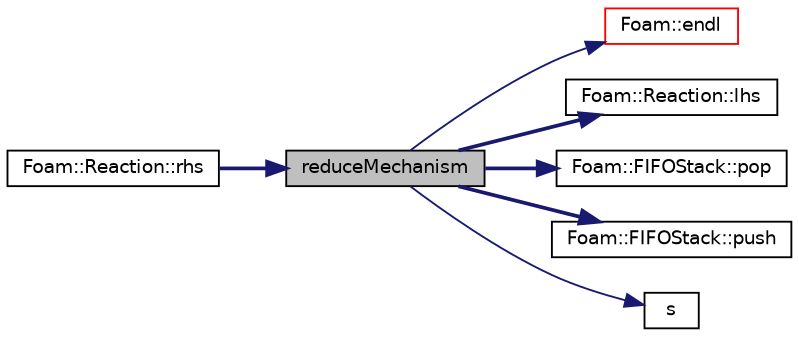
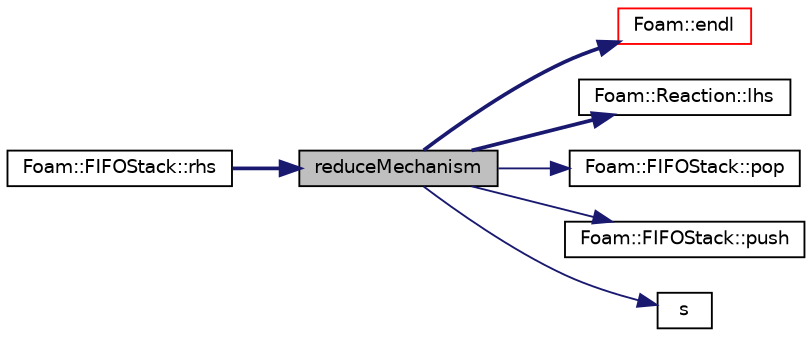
edge "reduceMechanism" -> "Foam::endl": style solid -> bold
node "Foam::Reaction::rhs": label "Foam::Reaction::rhs" -> "Foam::FIFOStack::rhs"
edge "reduceMechanism" -> "Foam::FIFOStack::pop": style bold -> solid
edge "reduceMechanism" -> "Foam::FIFOStack::push": style bold -> solid
